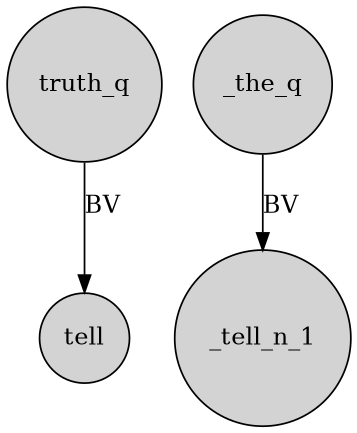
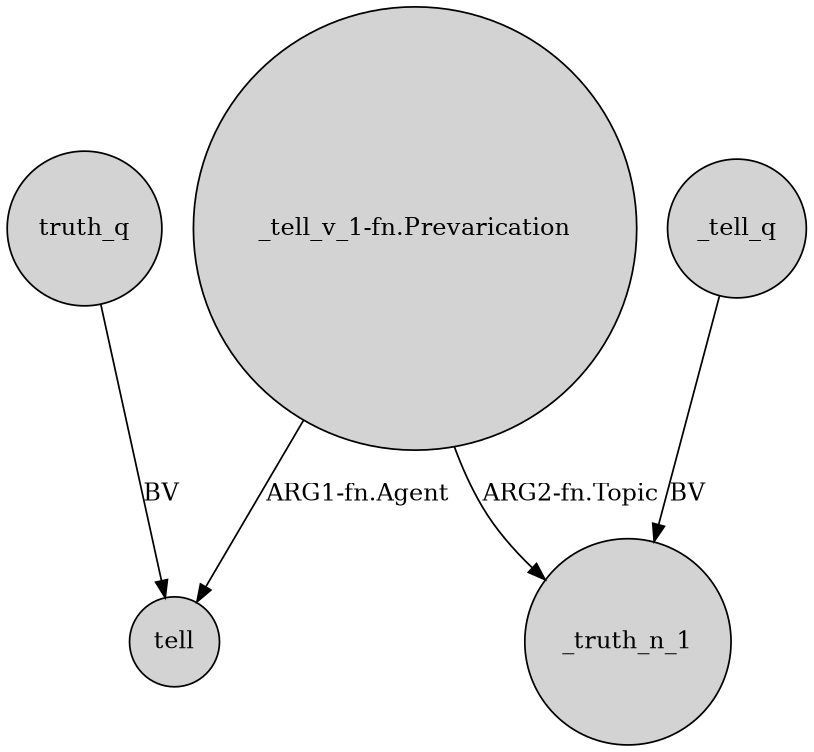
node "_the_q": label "_the_q" -> "_tell_q"
node "_tell_v_1-fn.Prevarication": added
node "_tell_n_1": label "_tell_n_1" -> "_truth_n_1"
